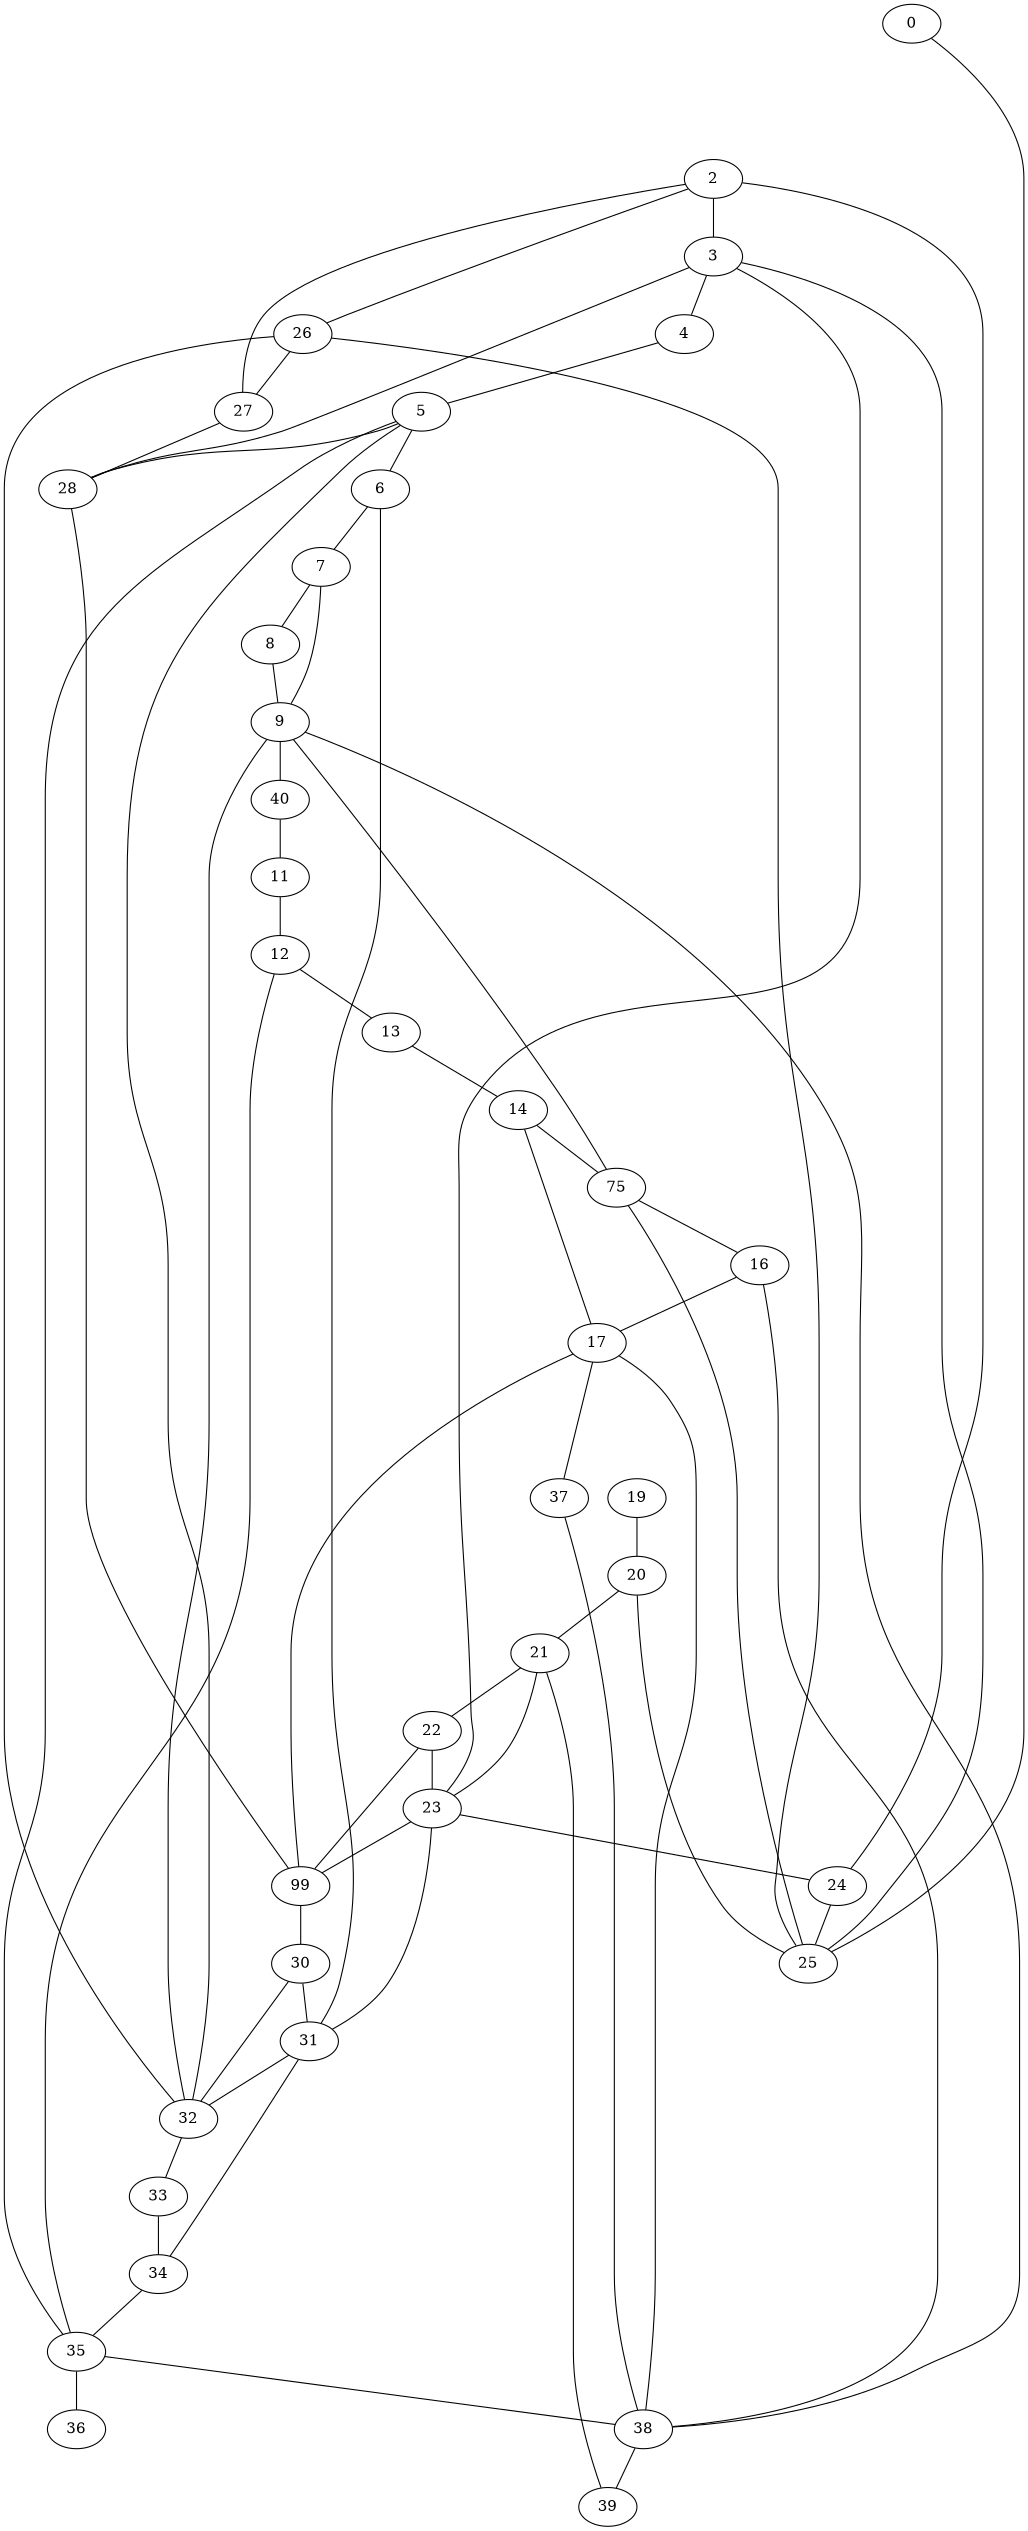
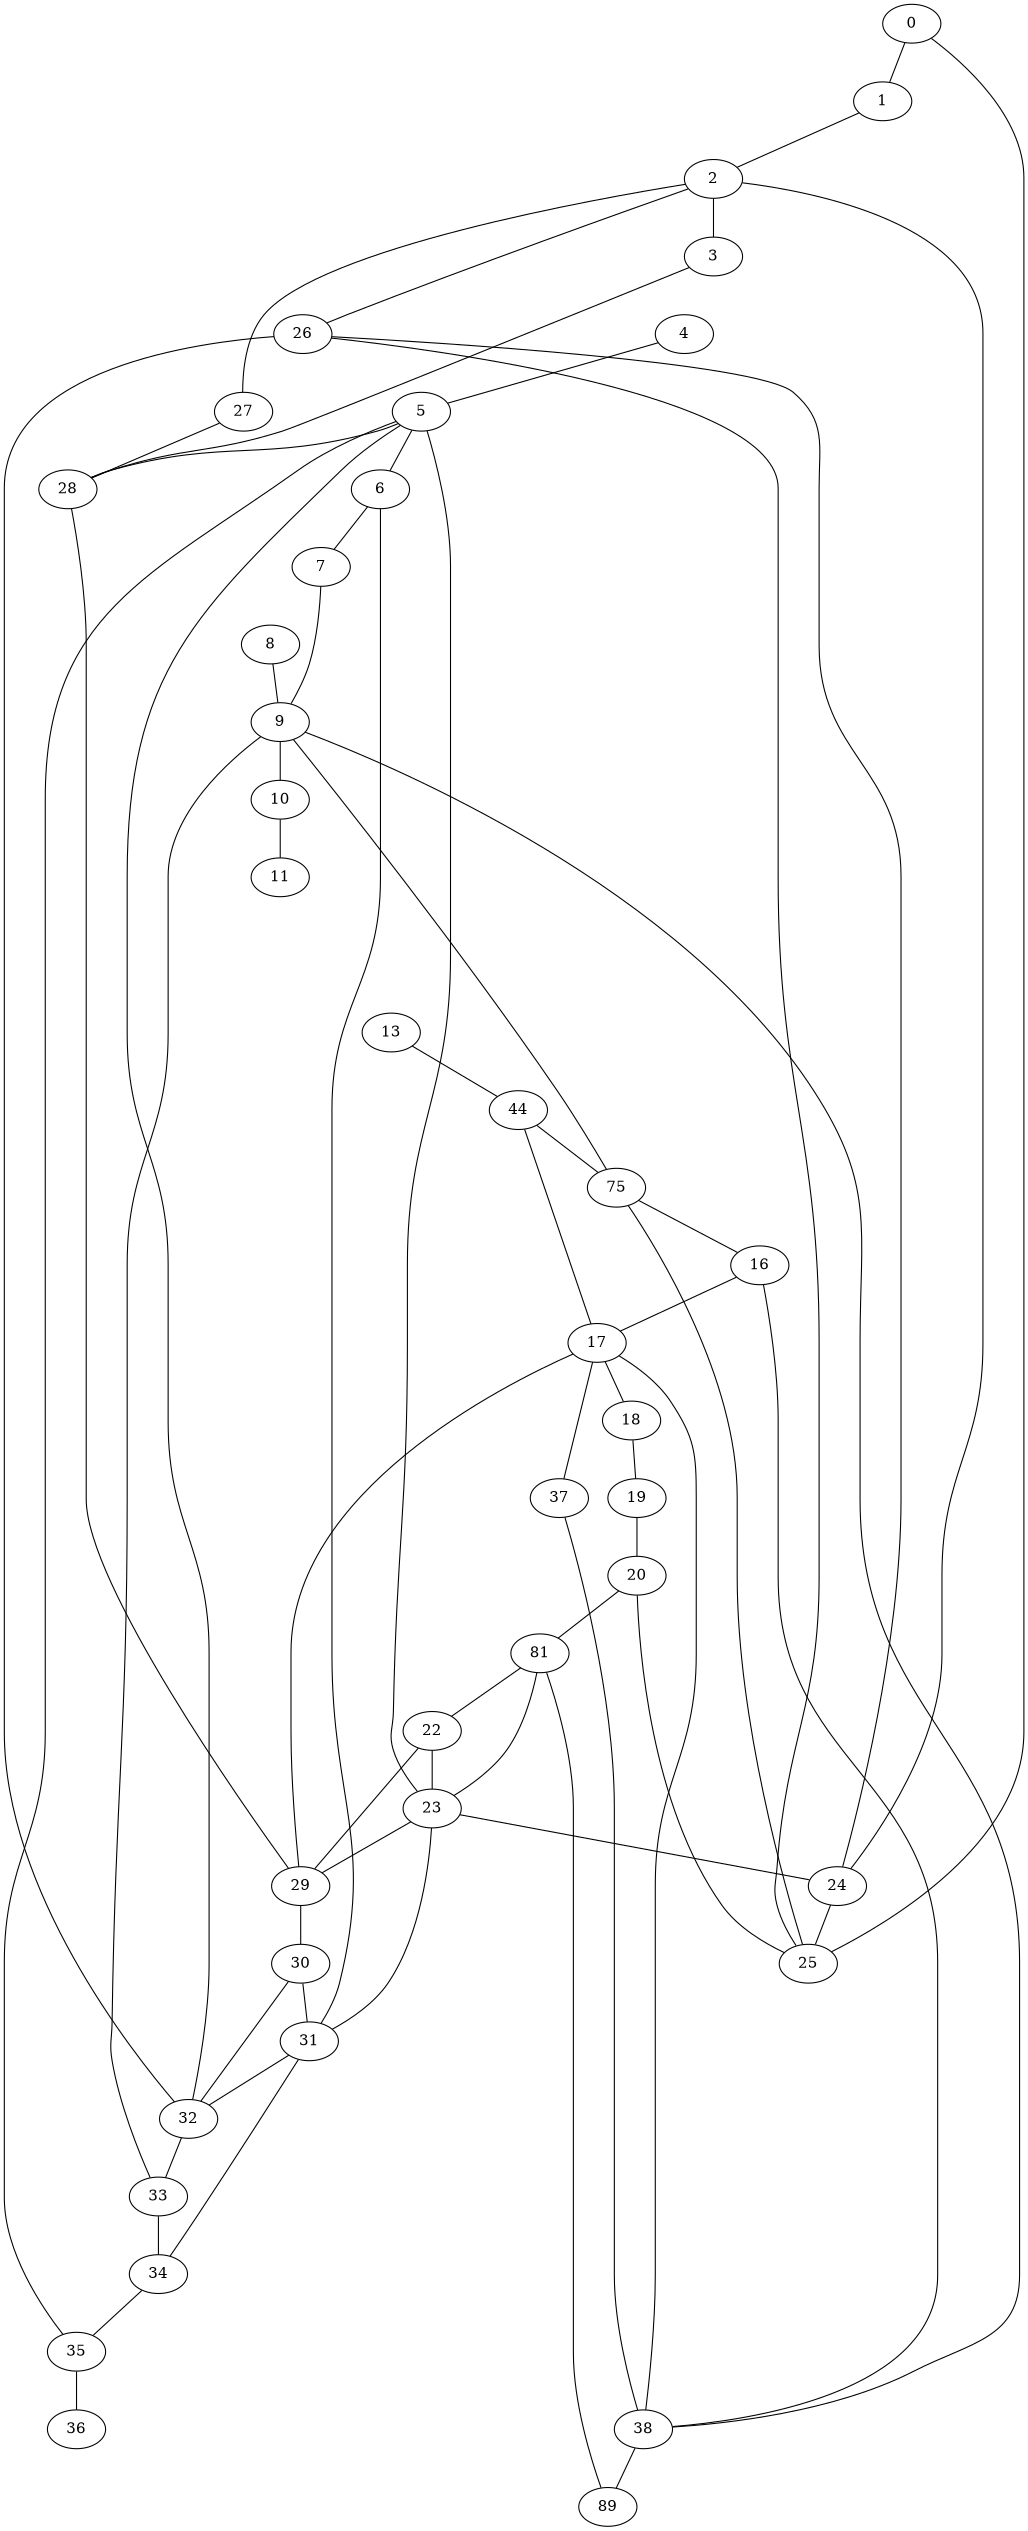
node "1": added
edge "3" -- "4": removed
edge "26" -- "27": now "26" -- "24"
edge "7" -- "8": removed
node "40": label "40" -> "10"
node "12": removed
edge "3" -- "23": now "5" -- "23"
edge "3" -- "25": removed
node "14": label "14" -> "44"
edge "9" -- "32": now "9" -- "33"
node "18": added
node "21": label "21" -> "81"
node "99": label "99" -> "29"
edge "35" -- "38": removed
node "39": label "39" -> "89"
